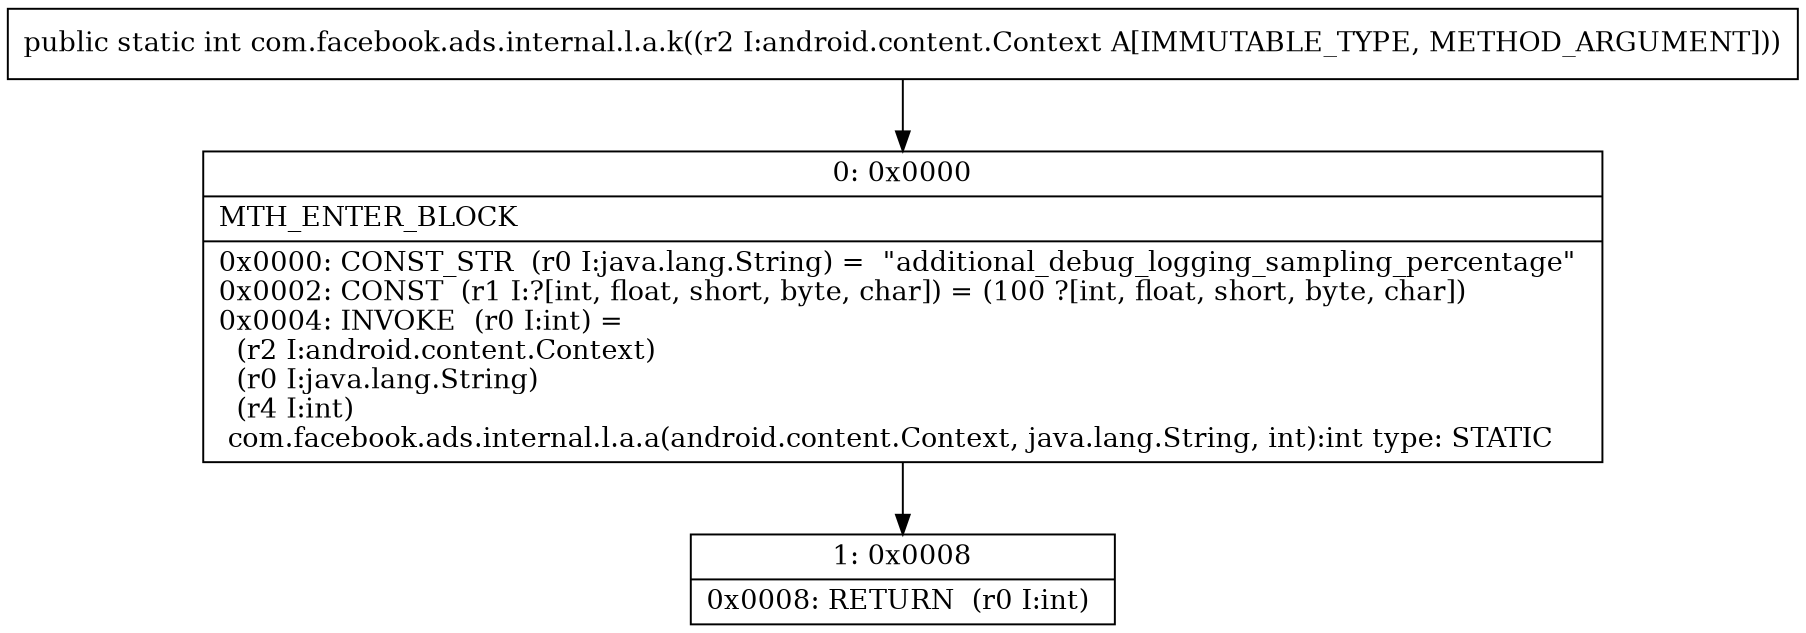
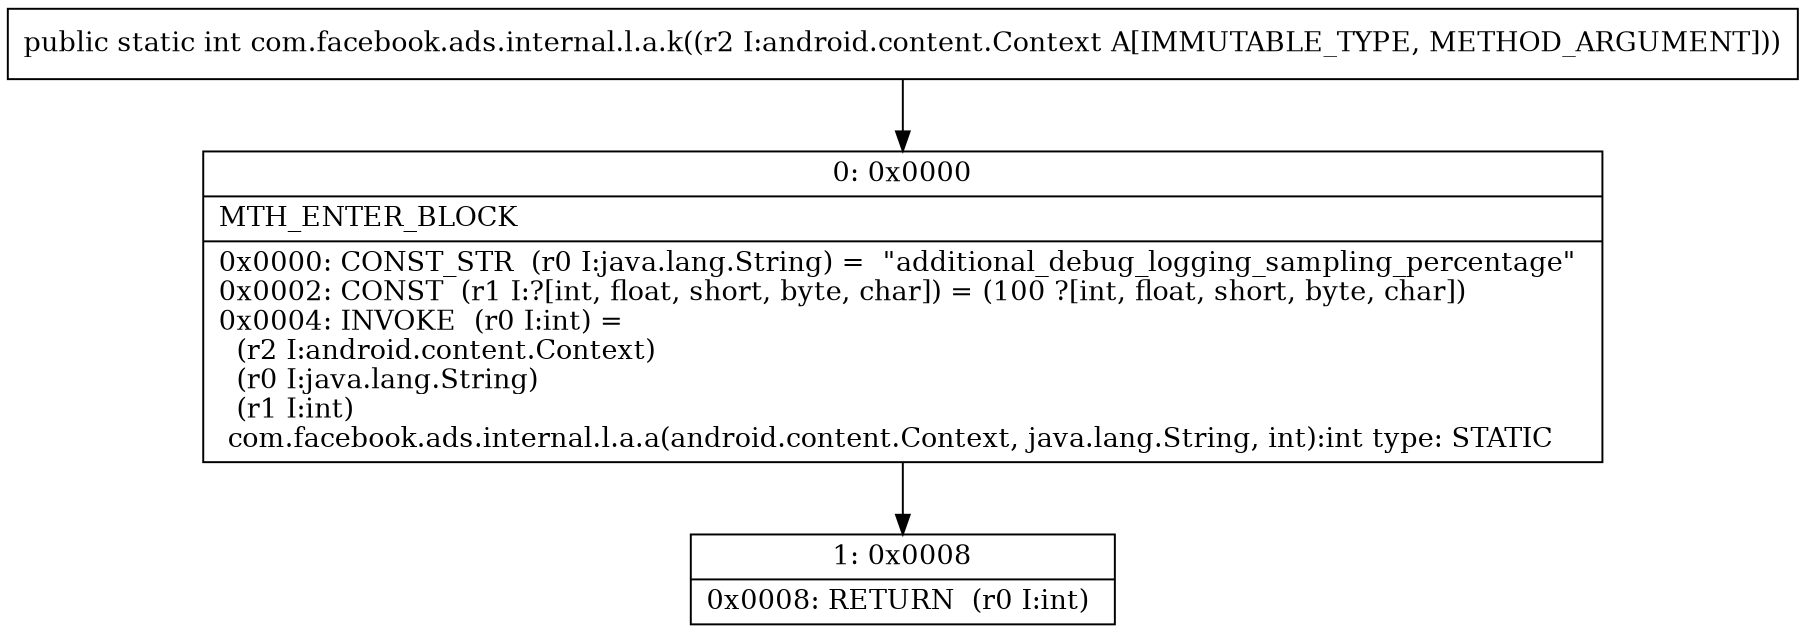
node "0: 0x0000": text "(r4 I:int)" -> "(r1 I:int)"
